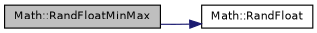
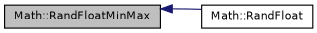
edge "Math::RandFloatMinMax" -> "Math::RandFloat": reversed
